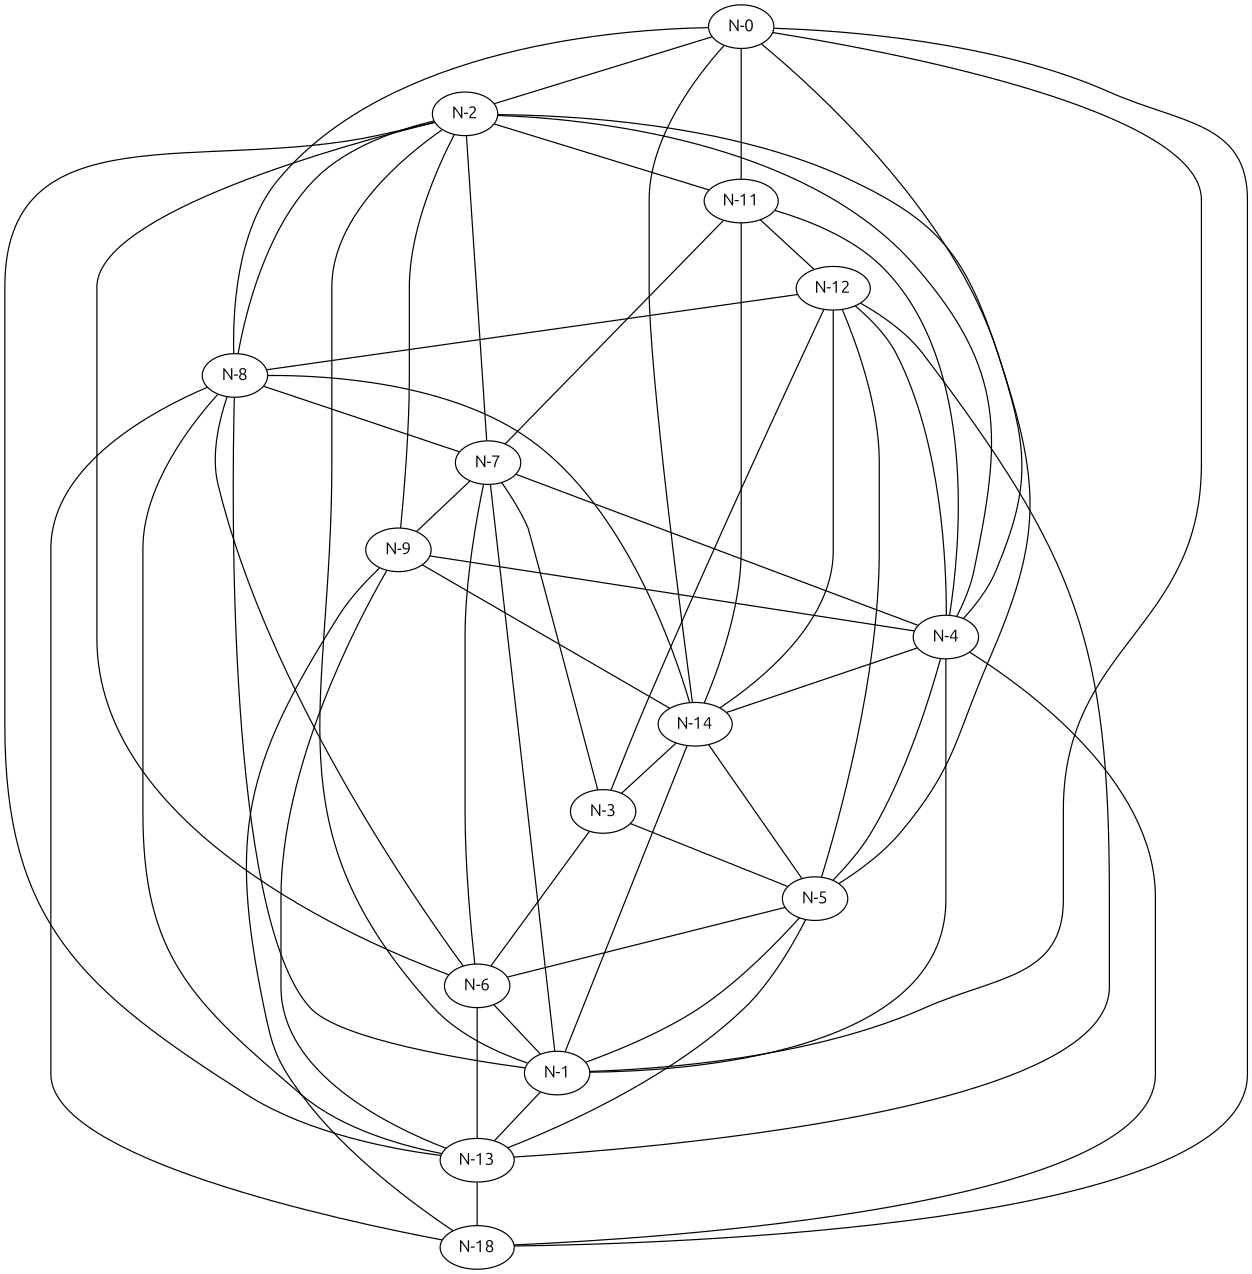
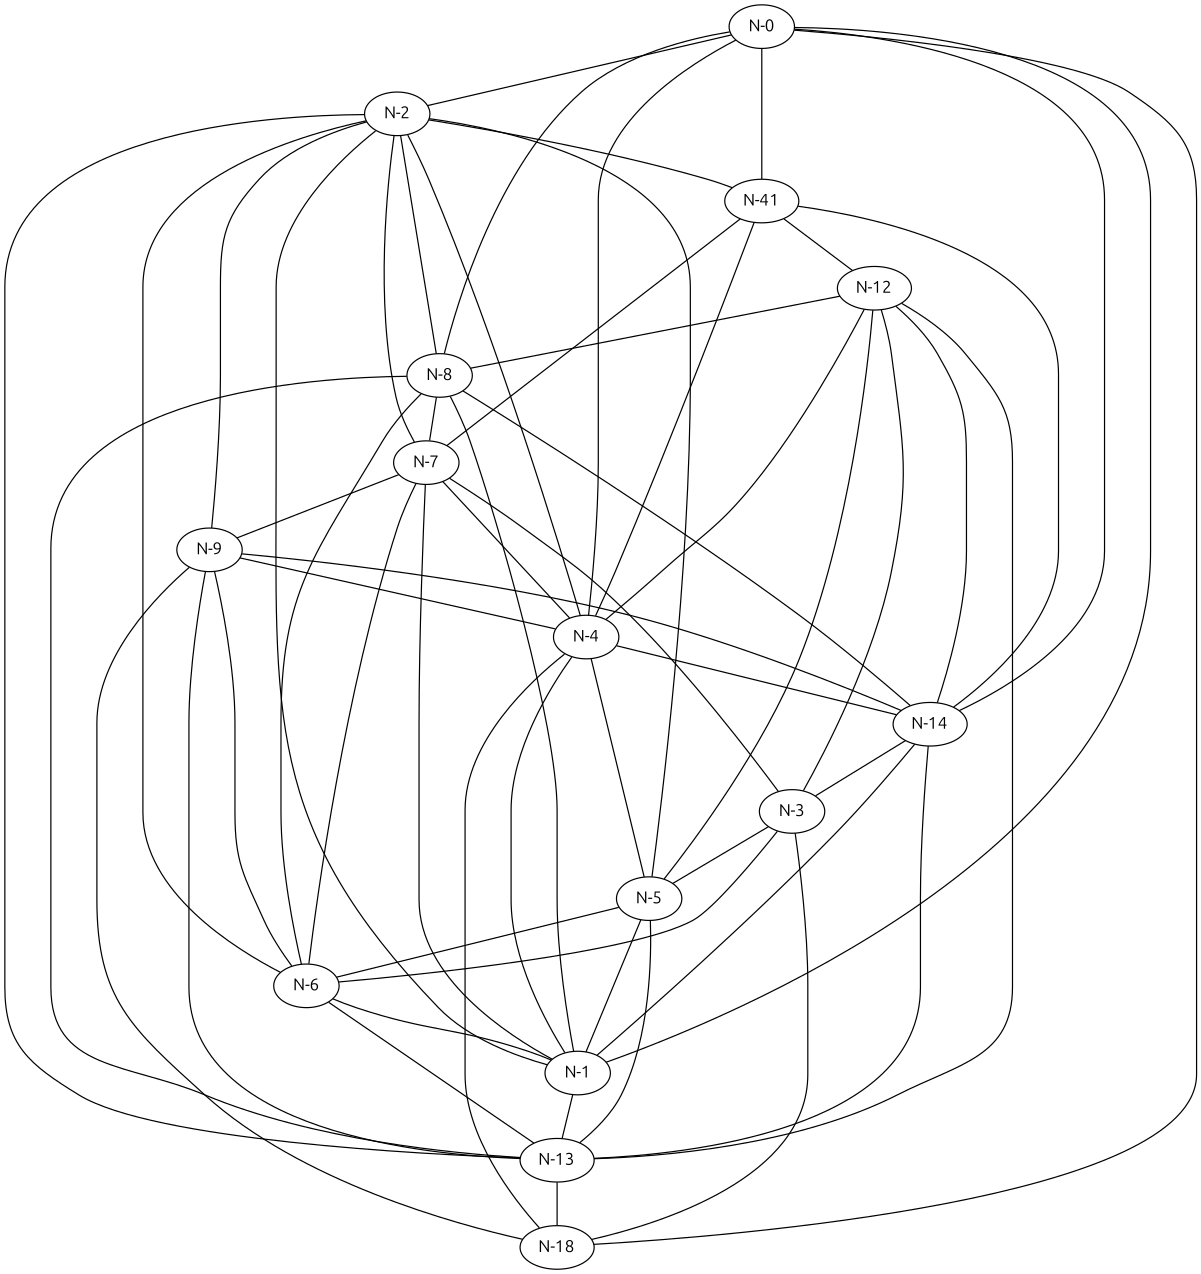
node "N-11": label "N-11" -> "N-41"
edge "N-9" -- "N-6": added
edge "N-14" -- "N-5": now "N-14" -- "N-13"
edge "N-8" -- "N-18": now "N-3" -- "N-18"
